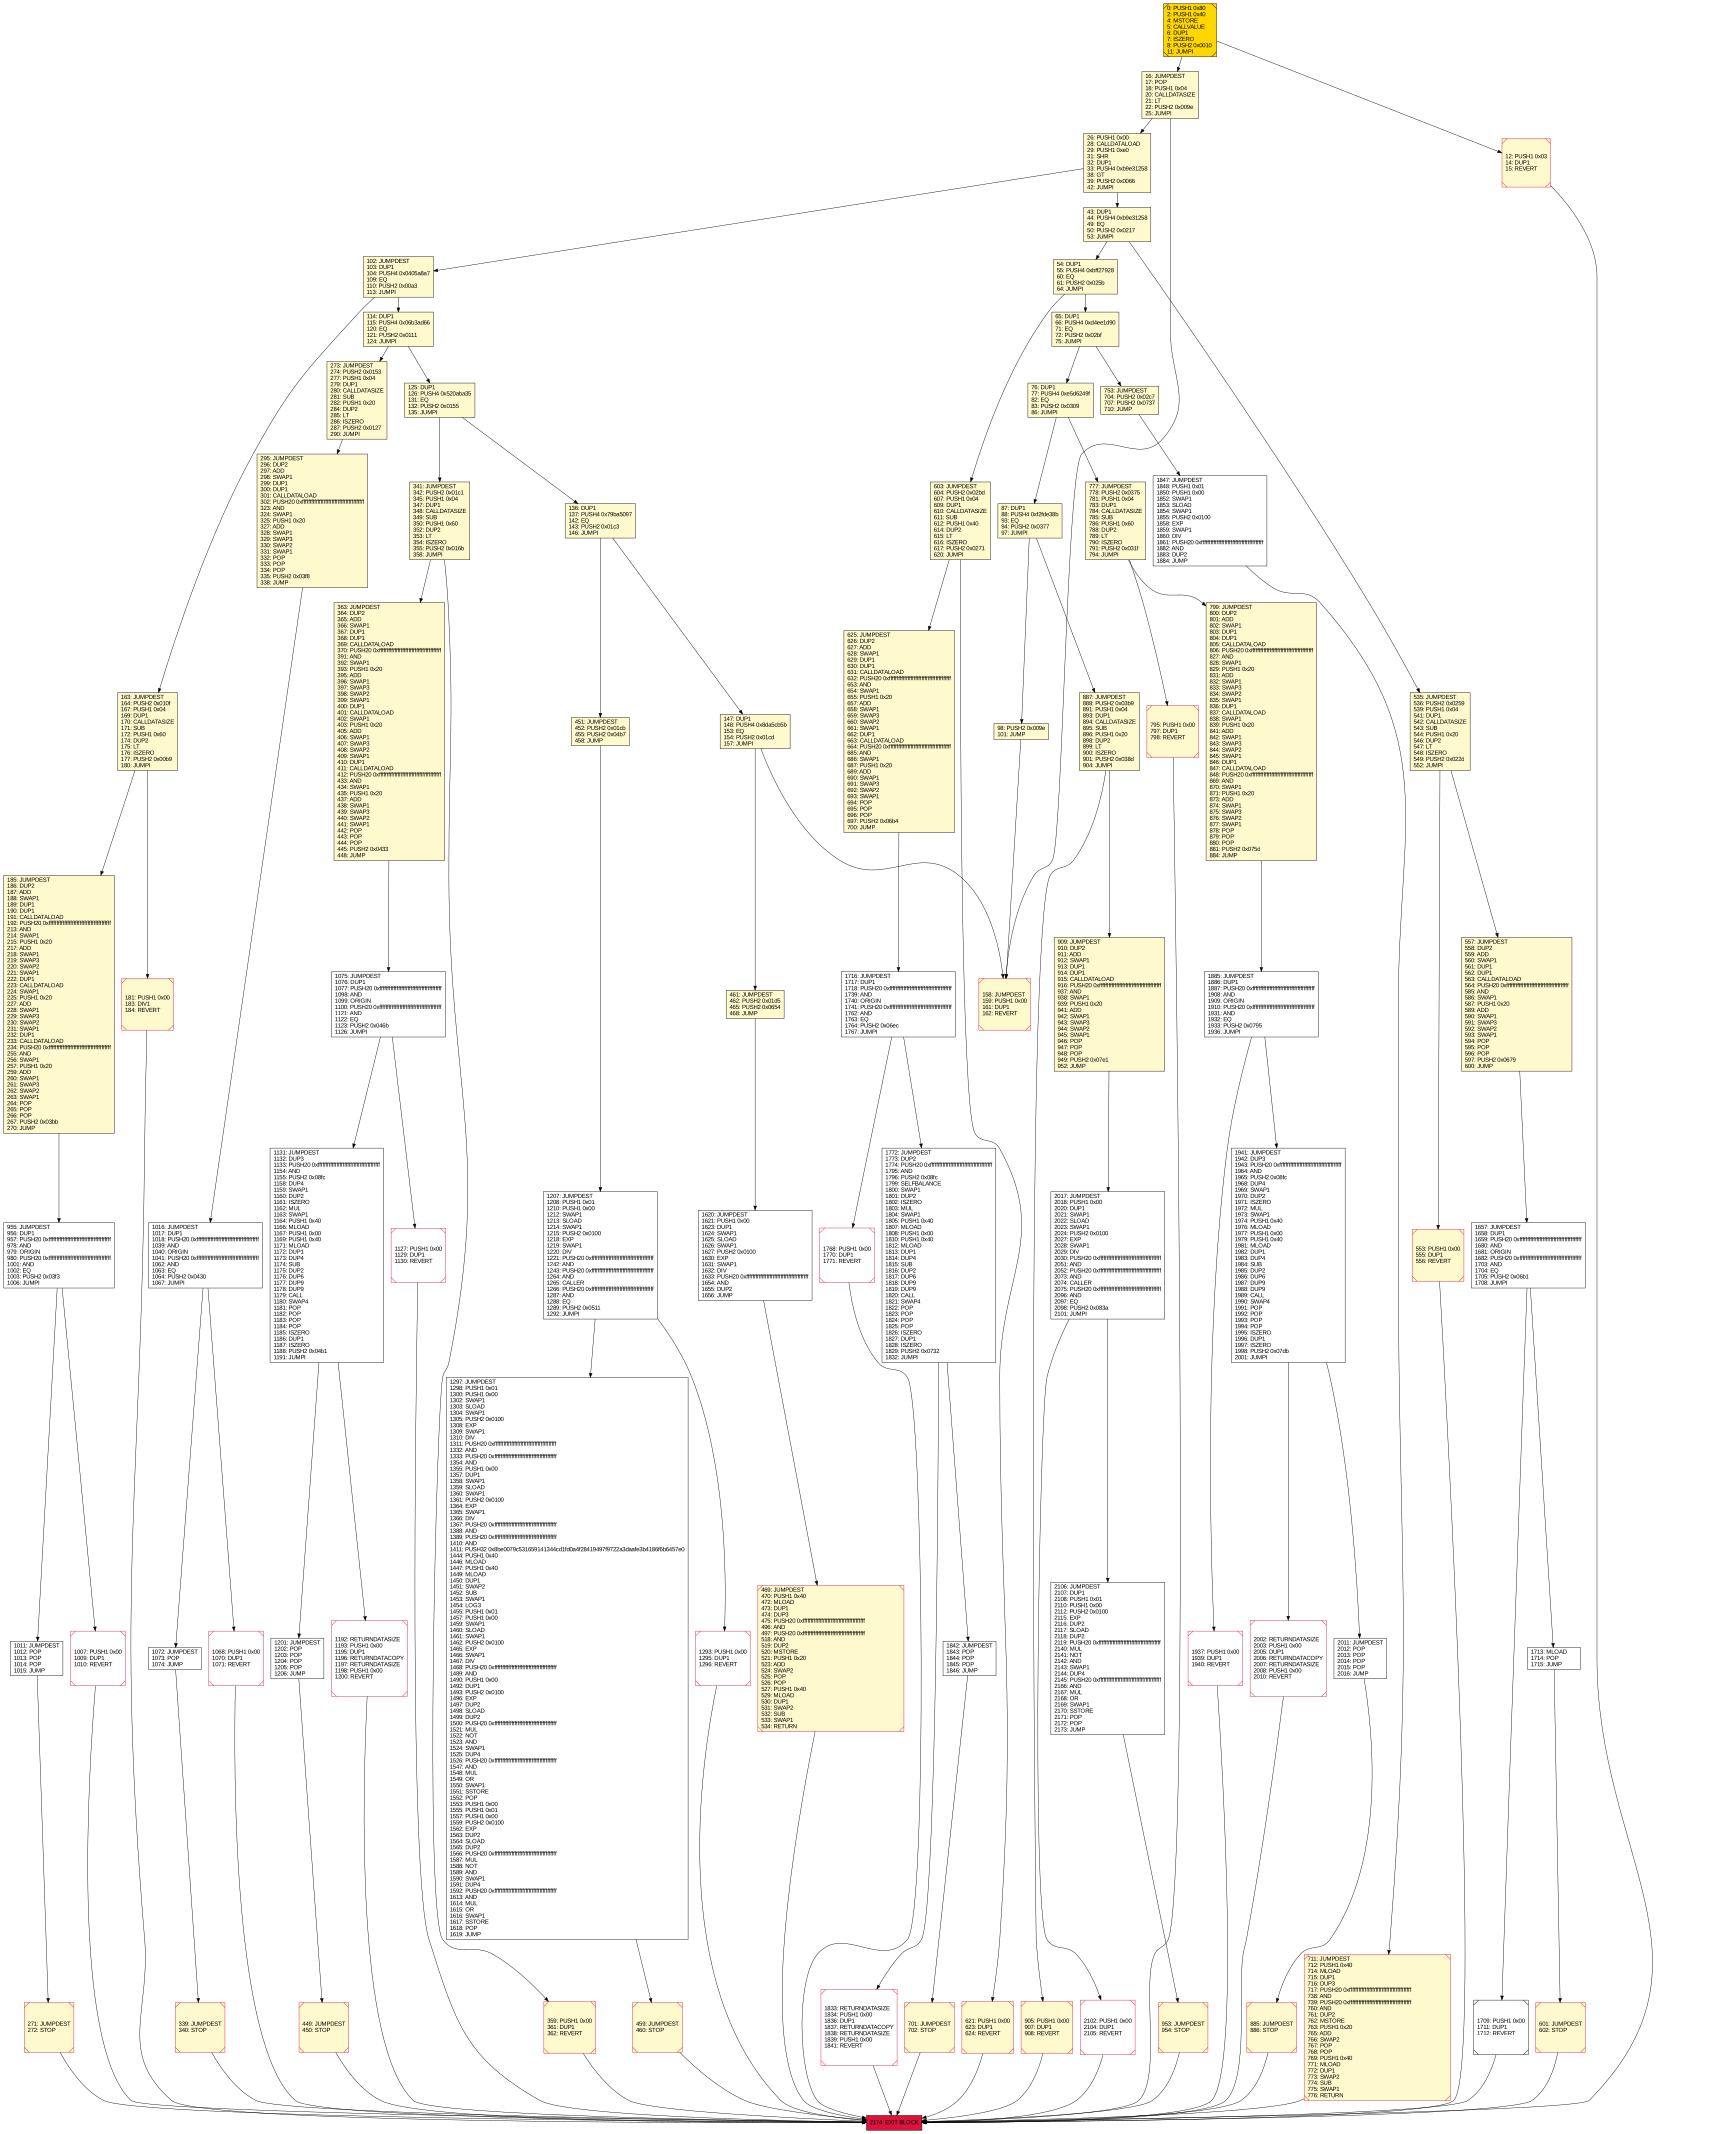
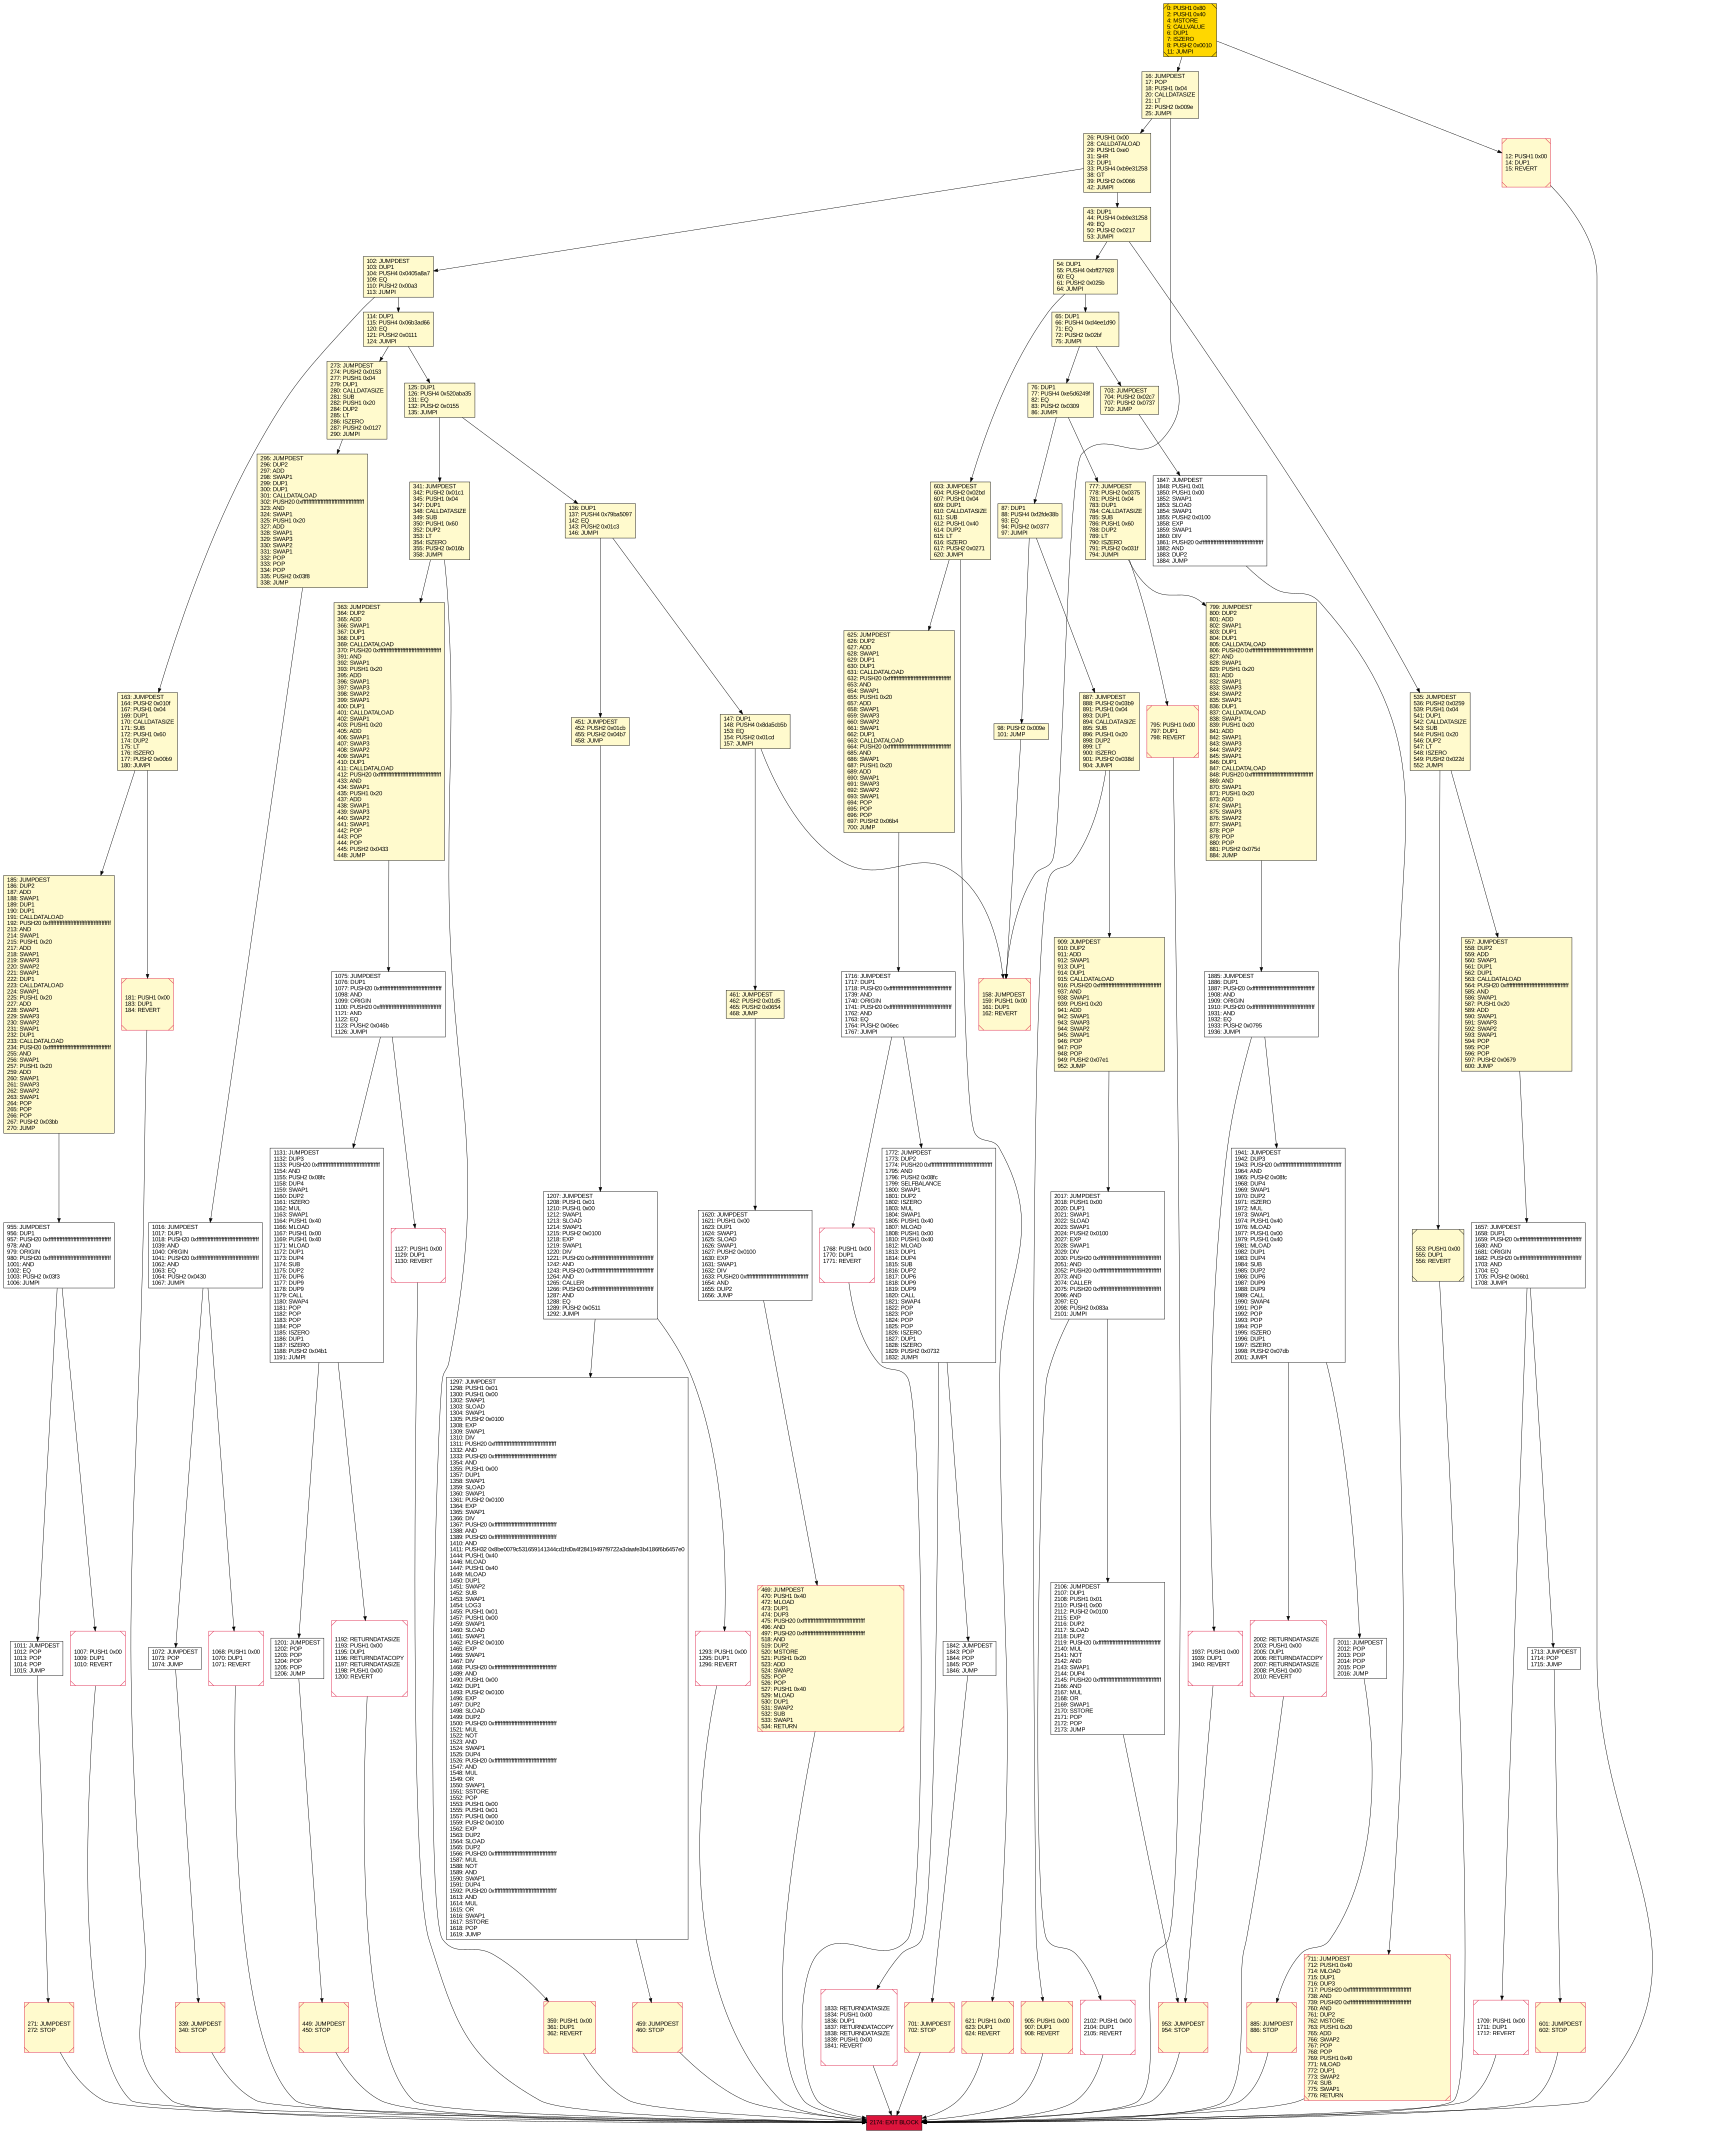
node "12: PUSH1 0x03 14: DUP1 15: REVERT": label "12: PUSH1 0x03 14: DUP1 15: REVERT" -> "12: PUSH1 0x00 14: DUP1 15: REVERT"
node "753: JUMPDEST 704: PUSH2 0x02c7 707: PUSH2 0x0737 710: JUMP": label "753: JUMPDEST 704: PUSH2 0x02c7 707: PUSH2 0x0737 710: JUMP" -> "703: JUMPDEST 704: PUSH2 0x02c7 707: PUSH2 0x0737 710: JUMP"
node "181: PUSH1 0x00 183: DIV1 184: REVERT": label "181: PUSH1 0x00 183: DIV1 184: REVERT" -> "181: PUSH1 0x00 183: DUP1 184: REVERT"
node "553: PUSH1 0x00 555: DUP1 556: REVERT": color crimson -> black
node "1713: MLOAD 1714: POP 1715: JUMP": label "1713: MLOAD 1714: POP 1715: JUMP" -> "1713: JUMPDEST 1714: POP 1715: JUMP"
node "1709: PUSH1 0x00 1711: DUP1 1712: REVERT": color black -> crimson
edge "1937: PUSH1 0x00 1939: DUP1 1940: REVERT" -> "2174: EXIT BLOCK": now "1937: PUSH1 0x00 1939: DUP1 1940: REVERT" -> "953: JUMPDEST 954: STOP"
